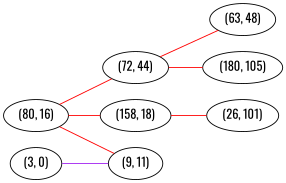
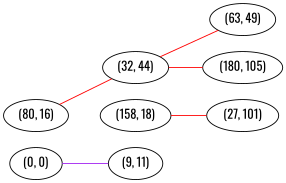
node "(63, 48)": label "(63, 48)" -> "(63, 49)"
node "(72, 44)": label "(72, 44)" -> "(32, 44)"
edge "(80, 16)" -- "(158, 18)": removed
node "(26, 101)": label "(26, 101)" -> "(27, 101)"
edge "(80, 16)" -- "(9, 11)": removed
node "(3, 0)": label "(3, 0)" -> "(0, 0)"
